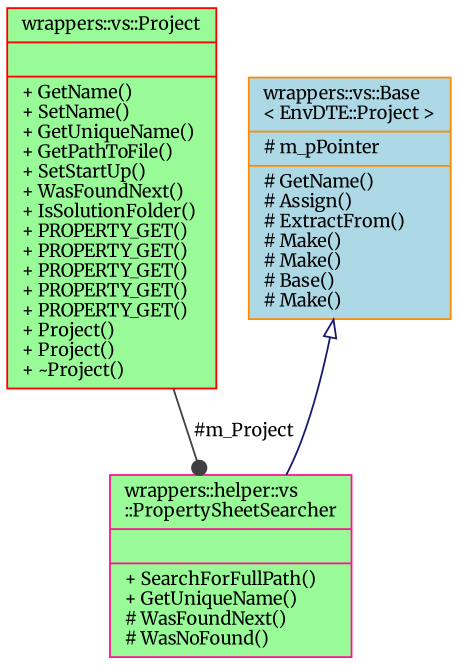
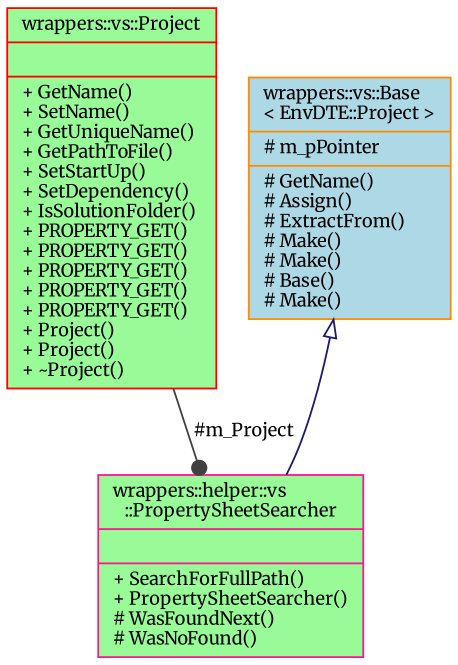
node "wrappers::vs::Project": text "+ WasFoundNext()" -> "+ SetDependency()"
node "wrappers::helper::vs": text "+ GetUniqueName()" -> "+ PropertySheetSearcher()"
